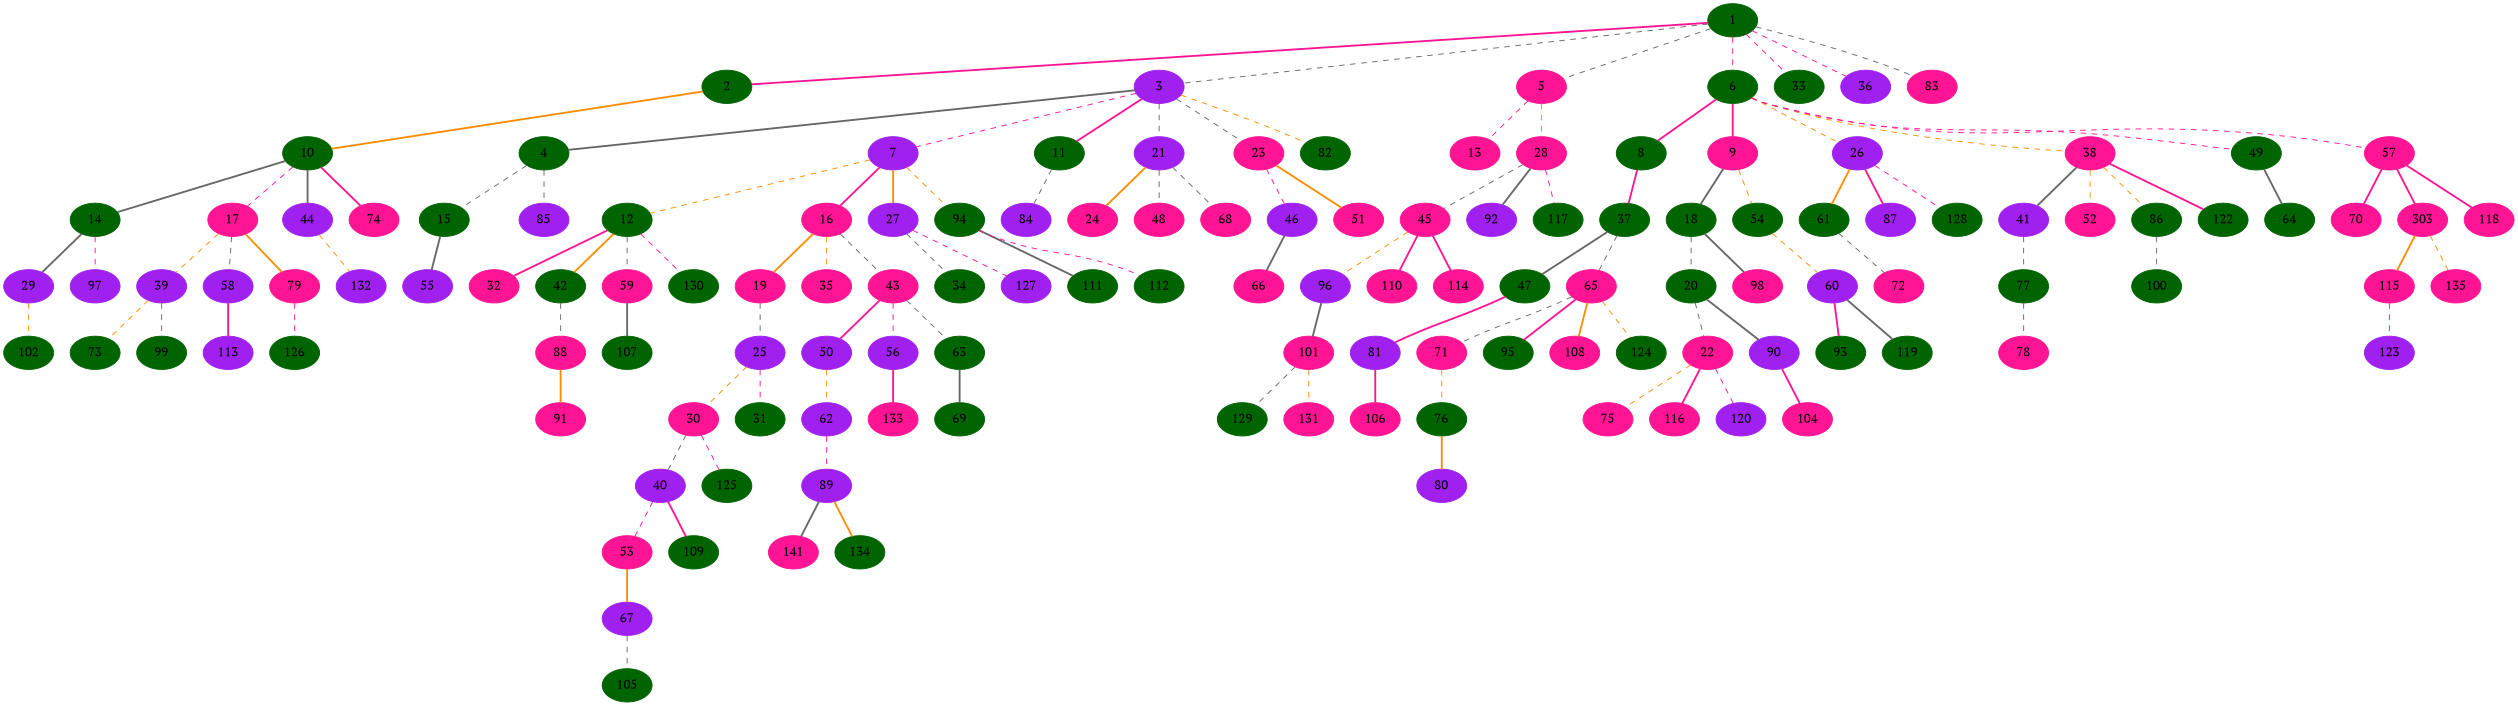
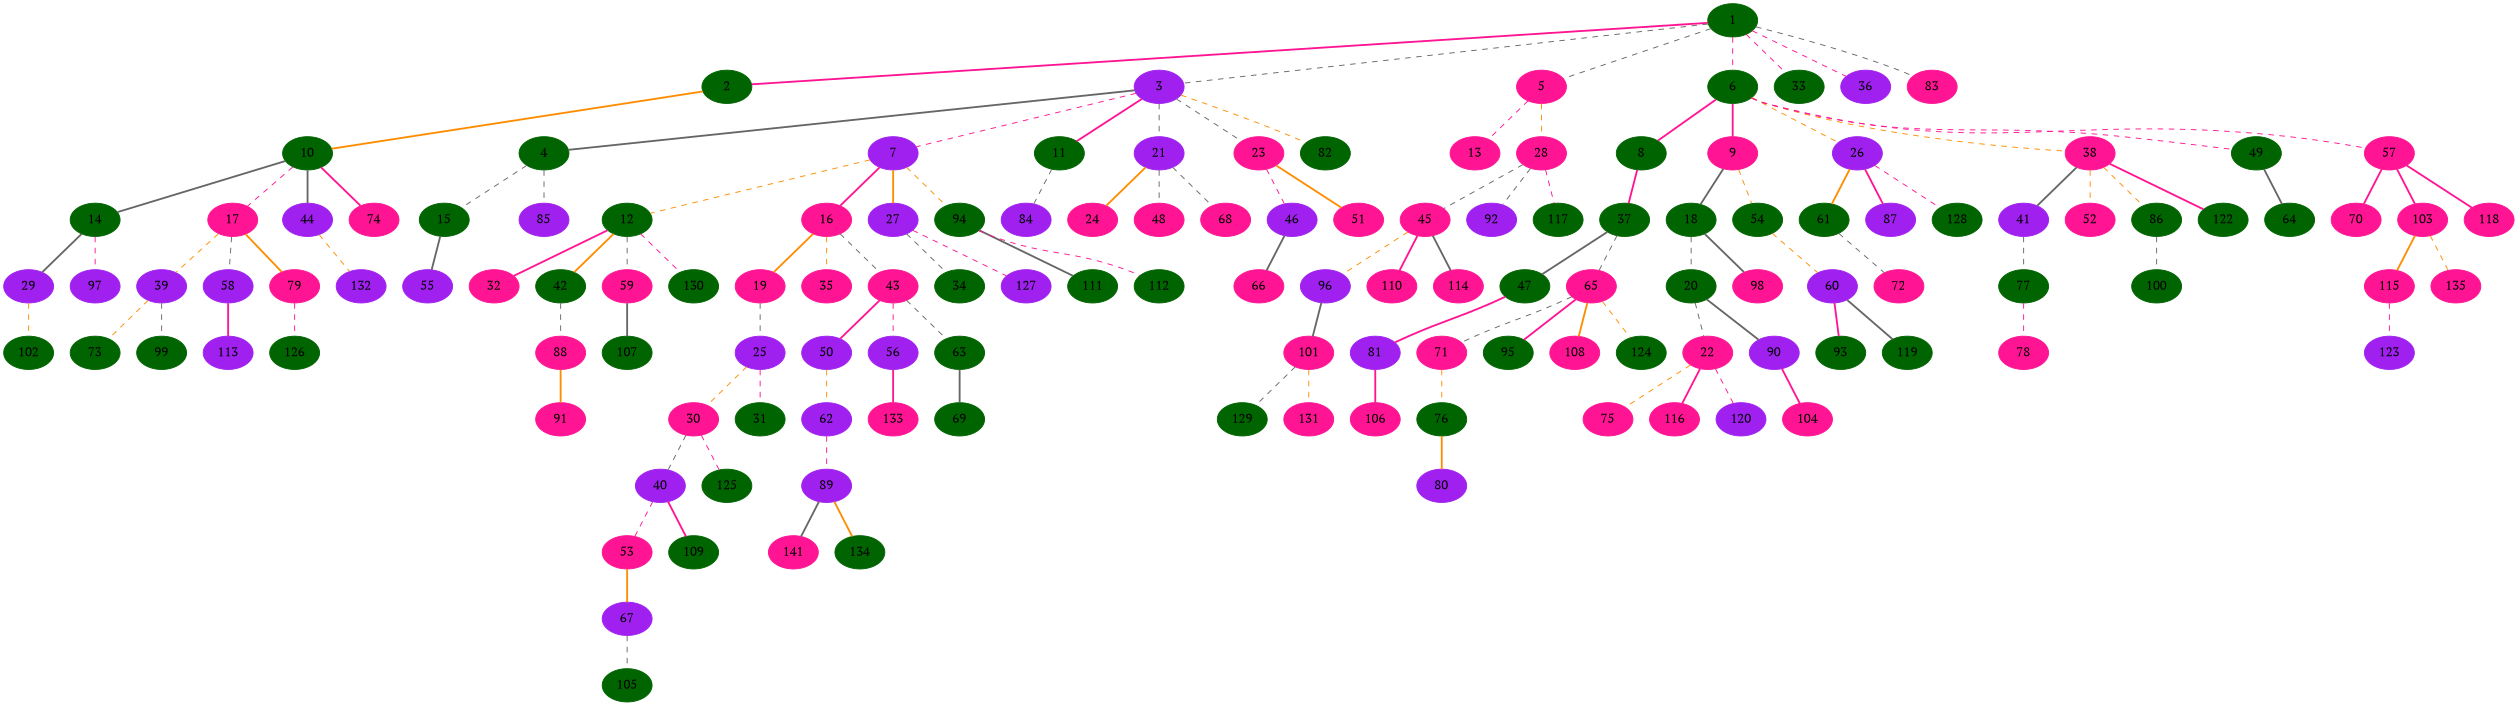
edge "28" -- "92": style bold -> dashed
node "303": label "303" -> "103"
edge "45" -- "114": color deeppink -> gray40
